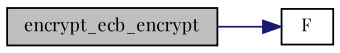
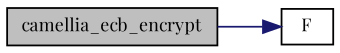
node "encrypt_ecb_encrypt": label "encrypt_ecb_encrypt" -> "camellia_ecb_encrypt"
